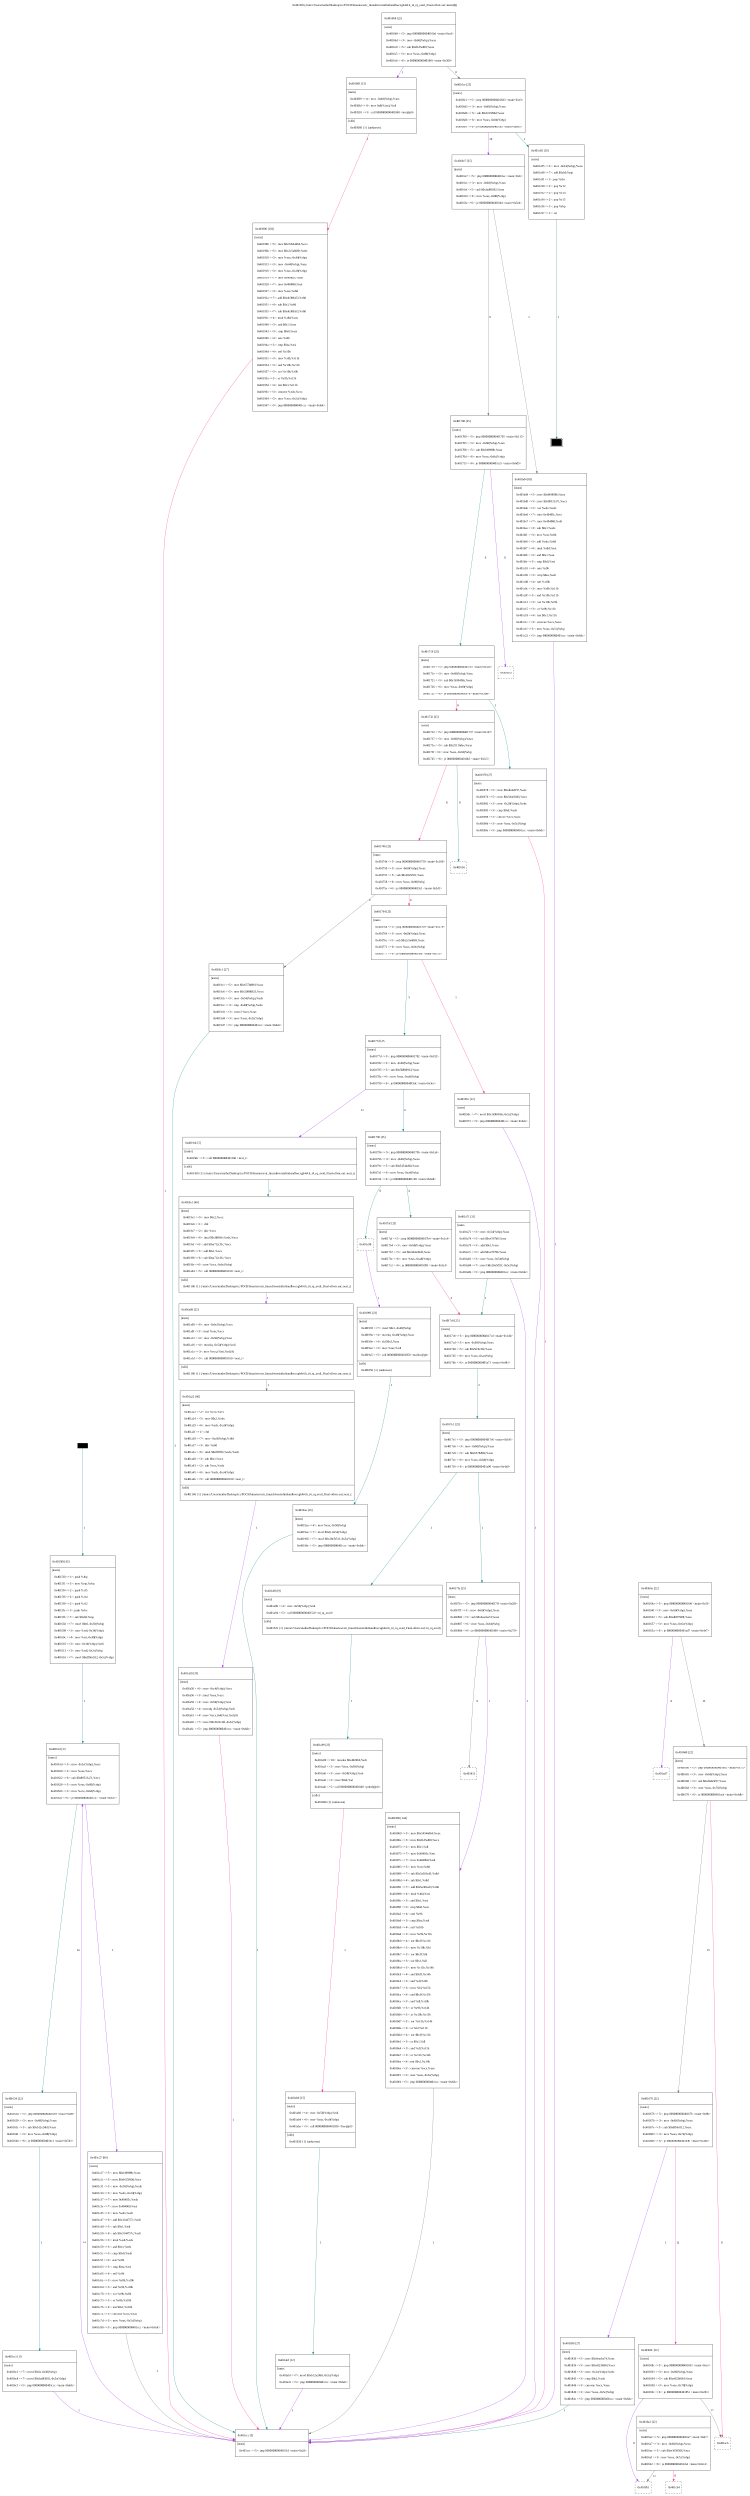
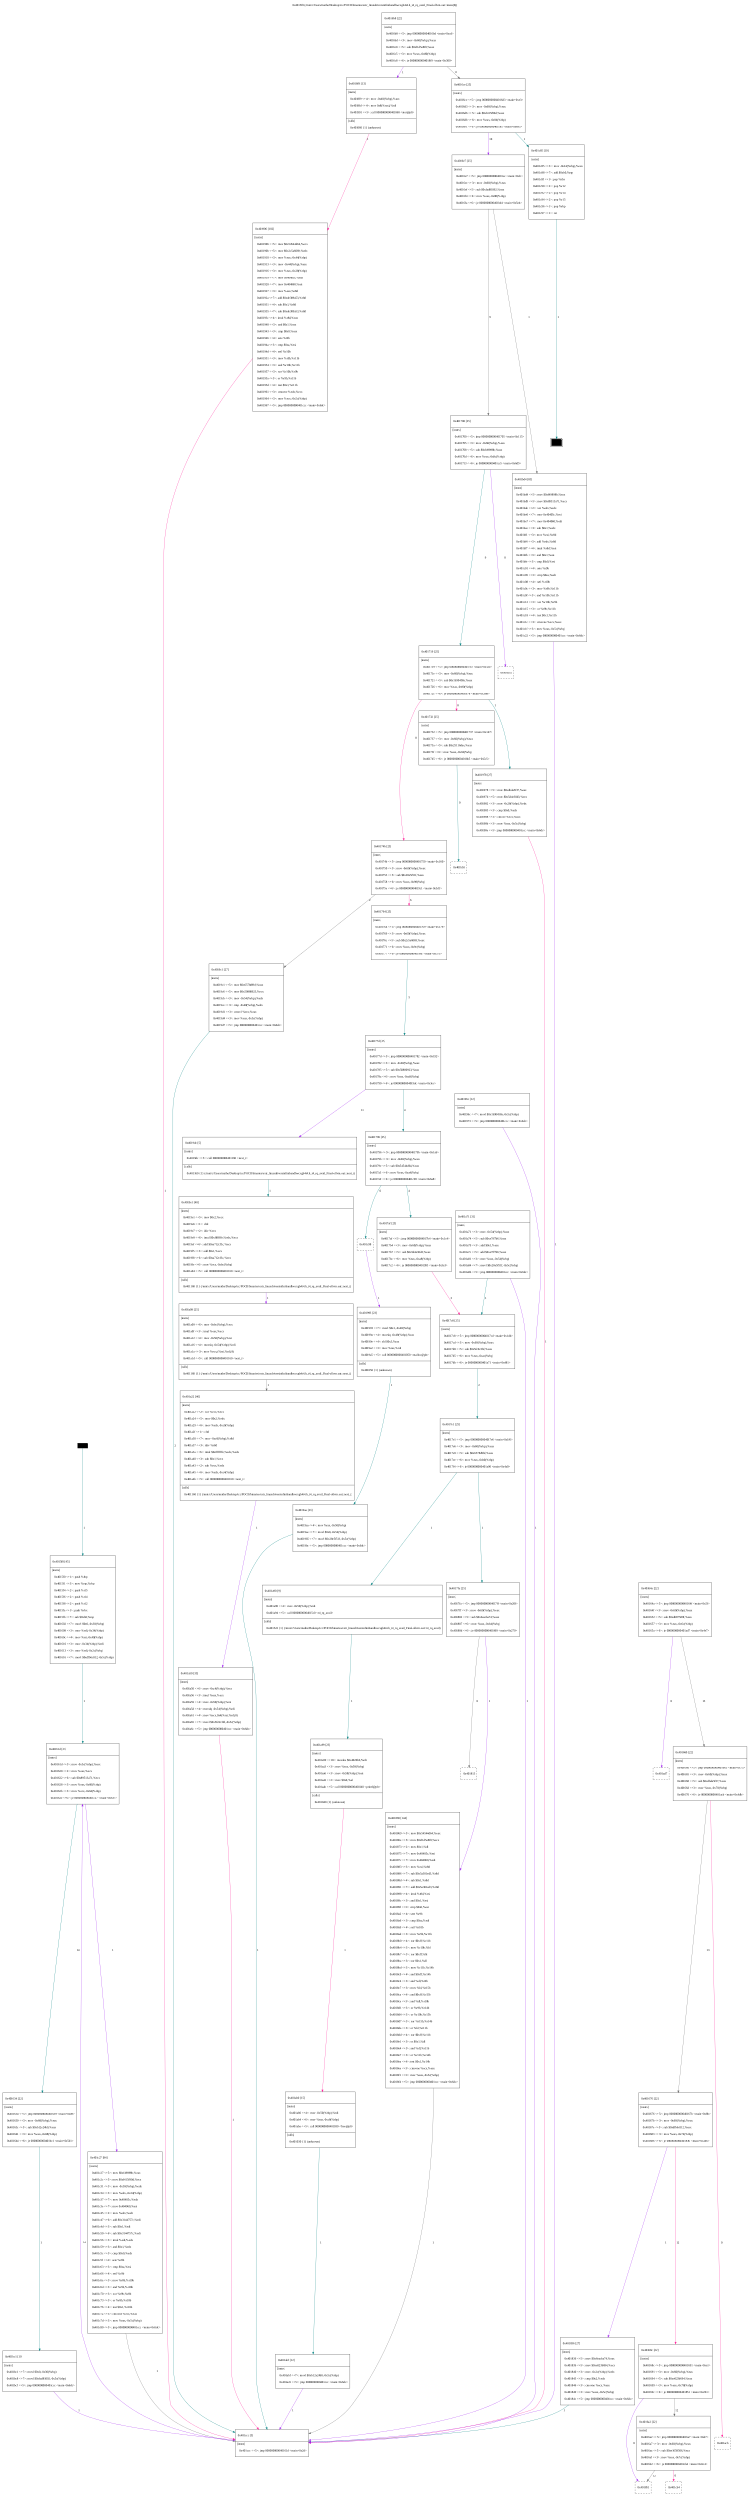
edge "0x401732 [25]" -> "0x40174b [25]": now "0x401719 [25]" -> "0x40174b [25]"
edge "0x401764 [25]" -> "0x40196c [12]": removed, label "1"
edge "0x40168c [22]" -> "0x401acb": now "0x40168c [22]" -> "0x4016a2 [22]"
